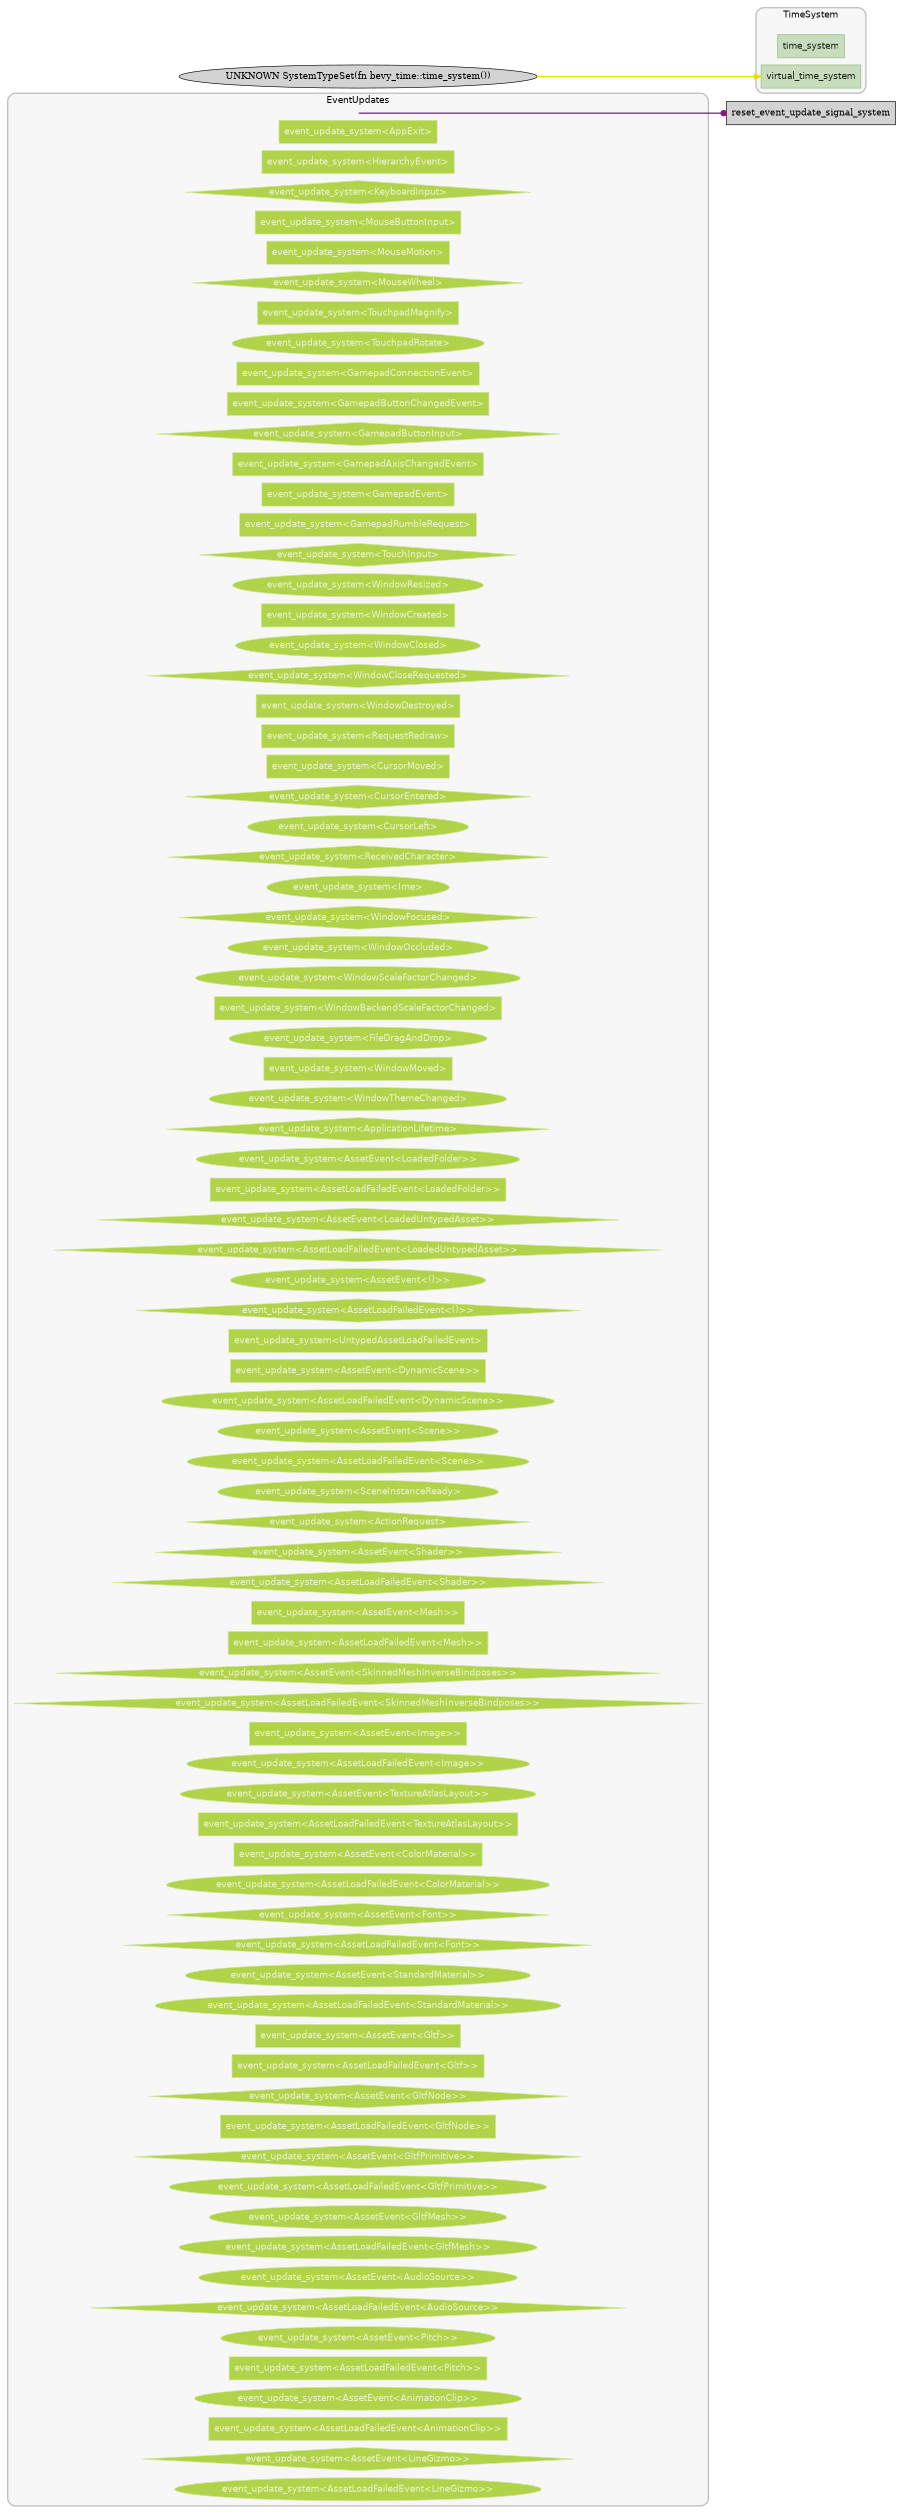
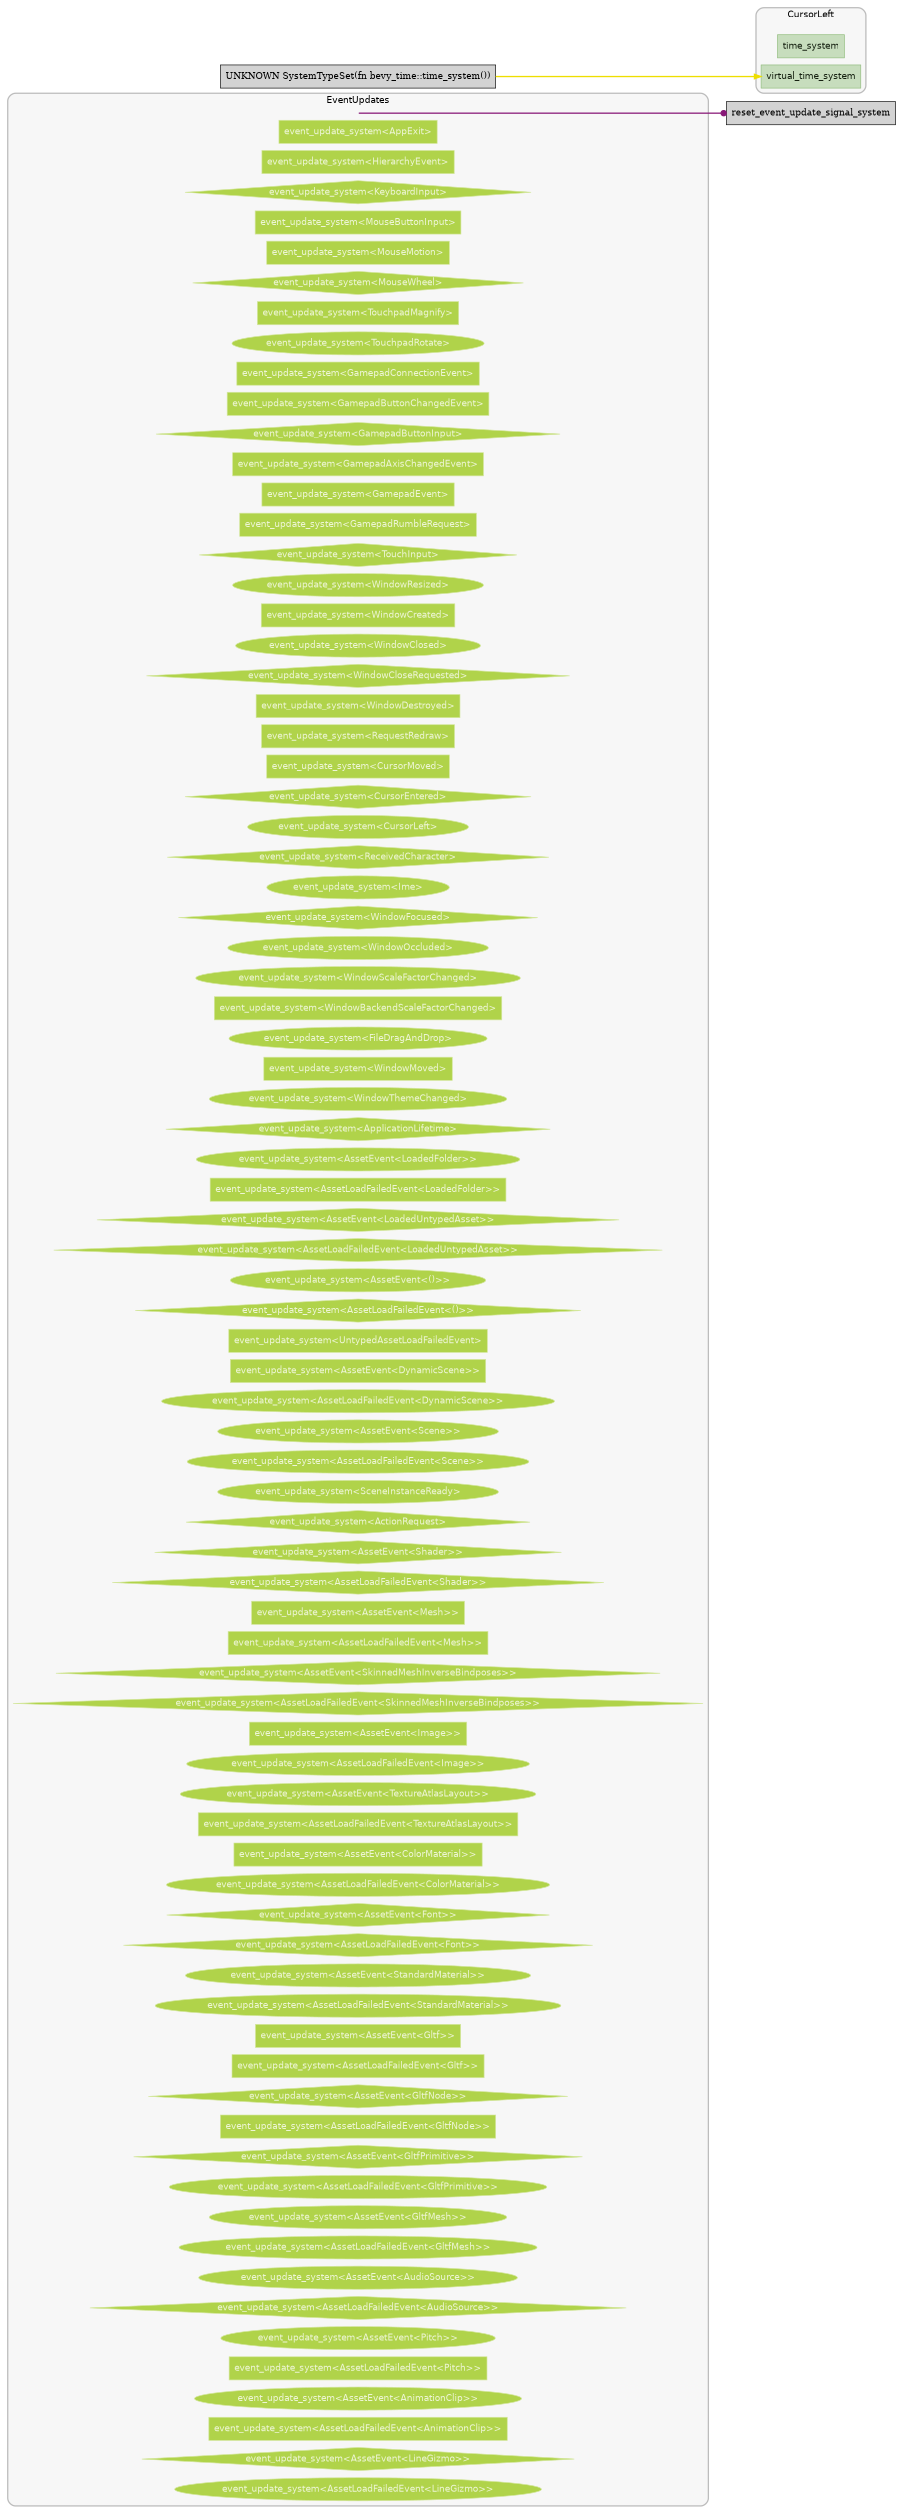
cluster "TimeSystem": label "TimeSystem" -> "CursorLeft"
node "UNKNOWN SystemTypeSet(fn bevy_time::time_system())": shape ellipse -> box
